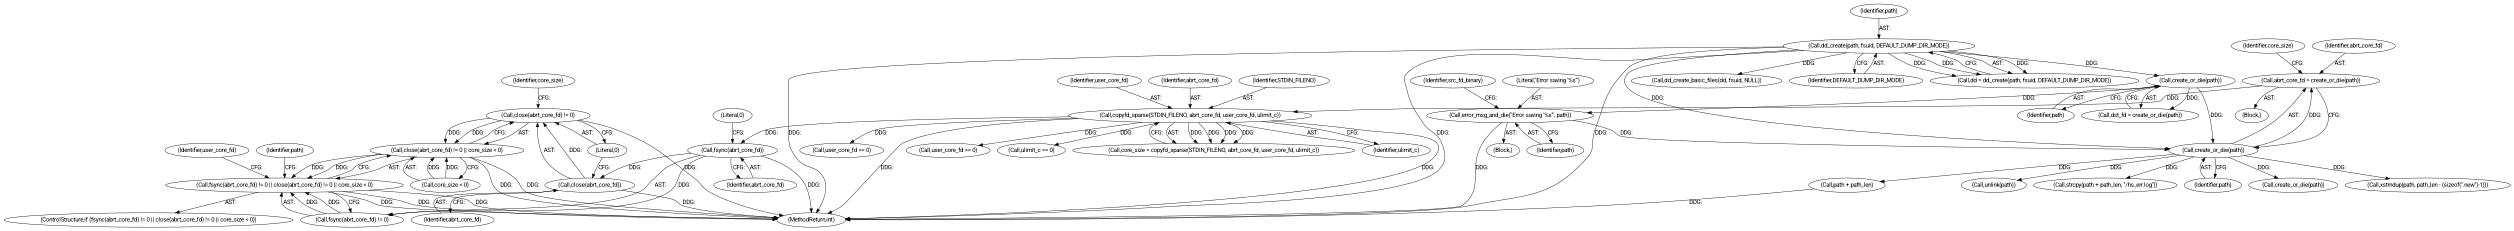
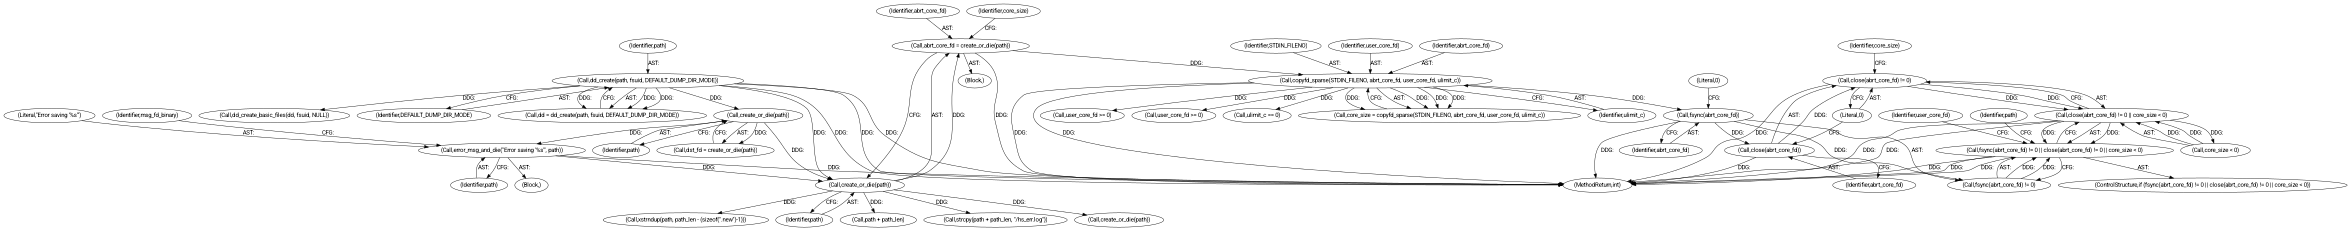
node "(Identifier,src_fd_binary)": label "(Identifier,src_fd_binary)" -> "(Identifier,msg_fd_binary)"
edge "(Call,close(abrt_core_fd) != 0 || core_size < 0)" -> "(Call,core_size < 0)": label "CFG: " -> "DDG: "
node "(Call,unlink(path))": removed
edge "(Call,path + path_len)" -> "(MethodReturn,int)": now "(Call,abrt_core_fd = create_or_die(path))" -> "(MethodReturn,int)"
